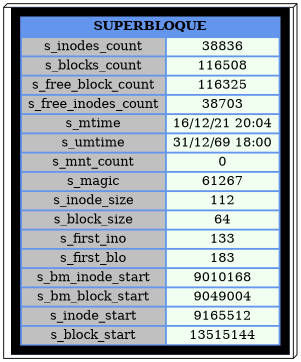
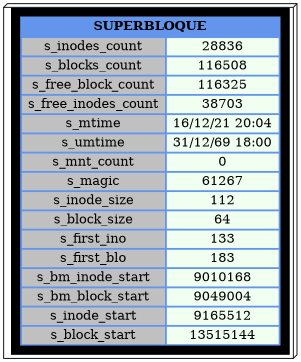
node "SUPERBLOQUE": text "38836" -> "28836"
